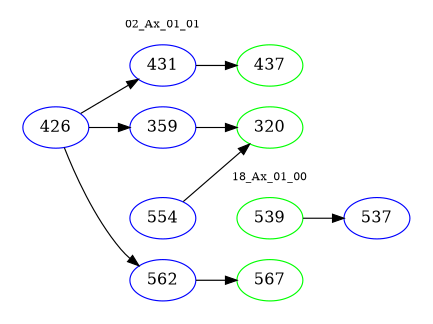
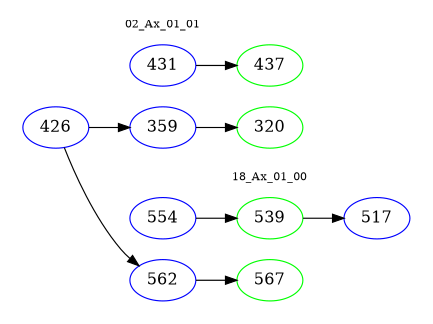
edge "426" -> "431": removed
edge "554" -> "320": now "554" -> "539"
node "537": label "537" -> "517"
